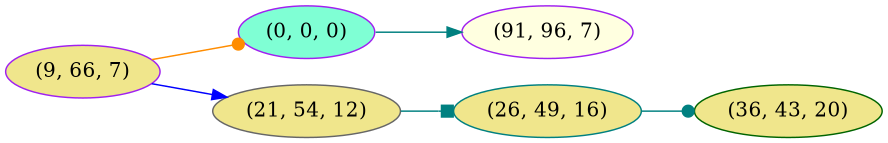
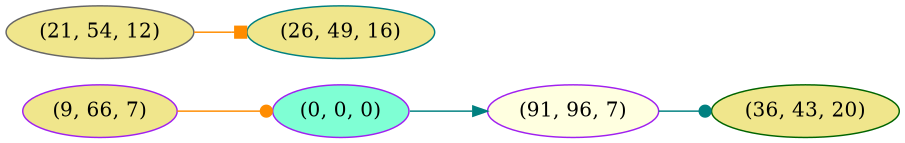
edge "(9, 66, 7)" -> "(21, 54, 12)": removed
edge "(21, 54, 12)" -> "(26, 49, 16)": color teal -> darkorange
edge "(26, 49, 16)" -> "(36, 43, 20)": now "(91, 96, 7)" -> "(36, 43, 20)"
